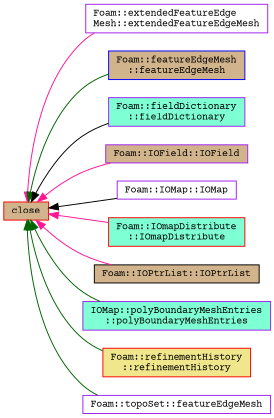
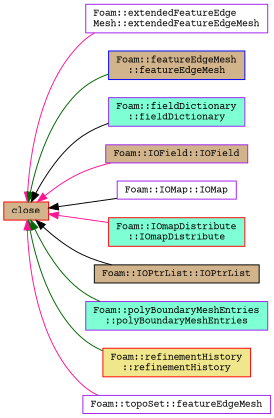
edge "Foam::IOPtrList::IOPtrList" -> "close": color deeppink -> black
node "IOMap::polyBoundaryMeshEntries ::polyBoundaryMeshEntries": label "IOMap::polyBoundaryMeshEntries ::polyBoundaryMeshEntries" -> "Foam::polyBoundaryMeshEntries ::polyBoundaryMeshEntries"
edge "Foam::topoSet::featureEdgeMesh" -> "close": color darkgreen -> deeppink
